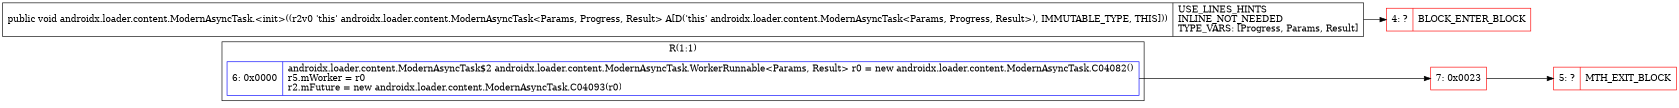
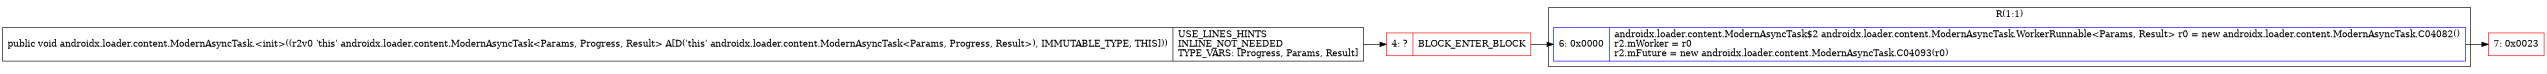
edge "4: ?" -> "6: 0x0000": added
node "6: 0x0000": text "r5.mWorker = r0" -> "r2.mWorker = r0"
node "5: ?": removed
